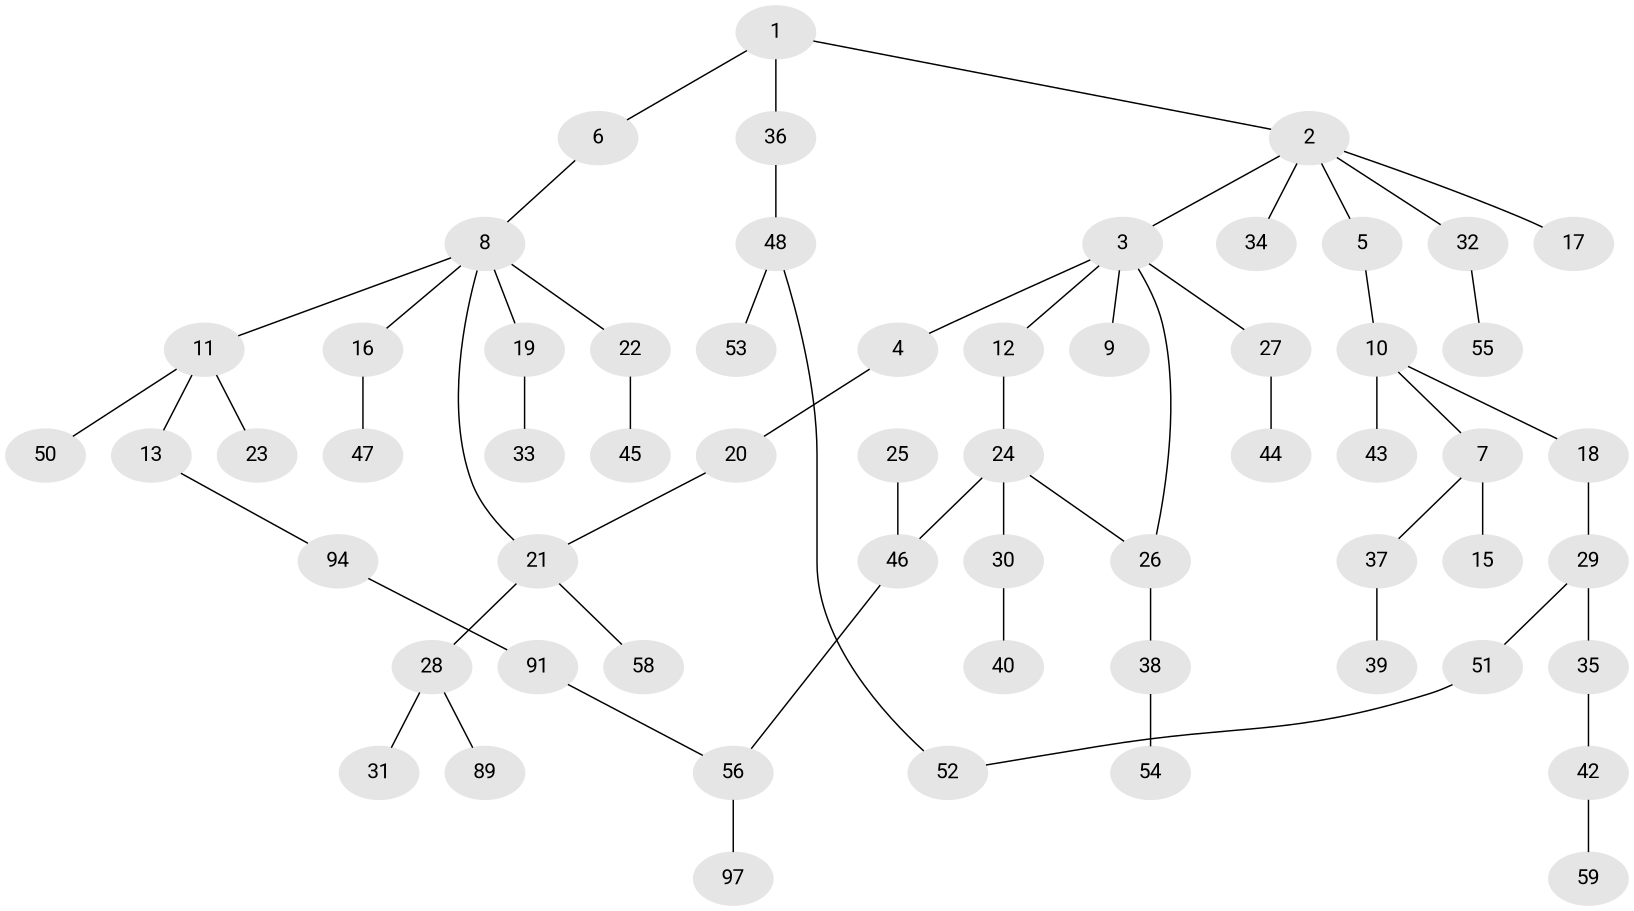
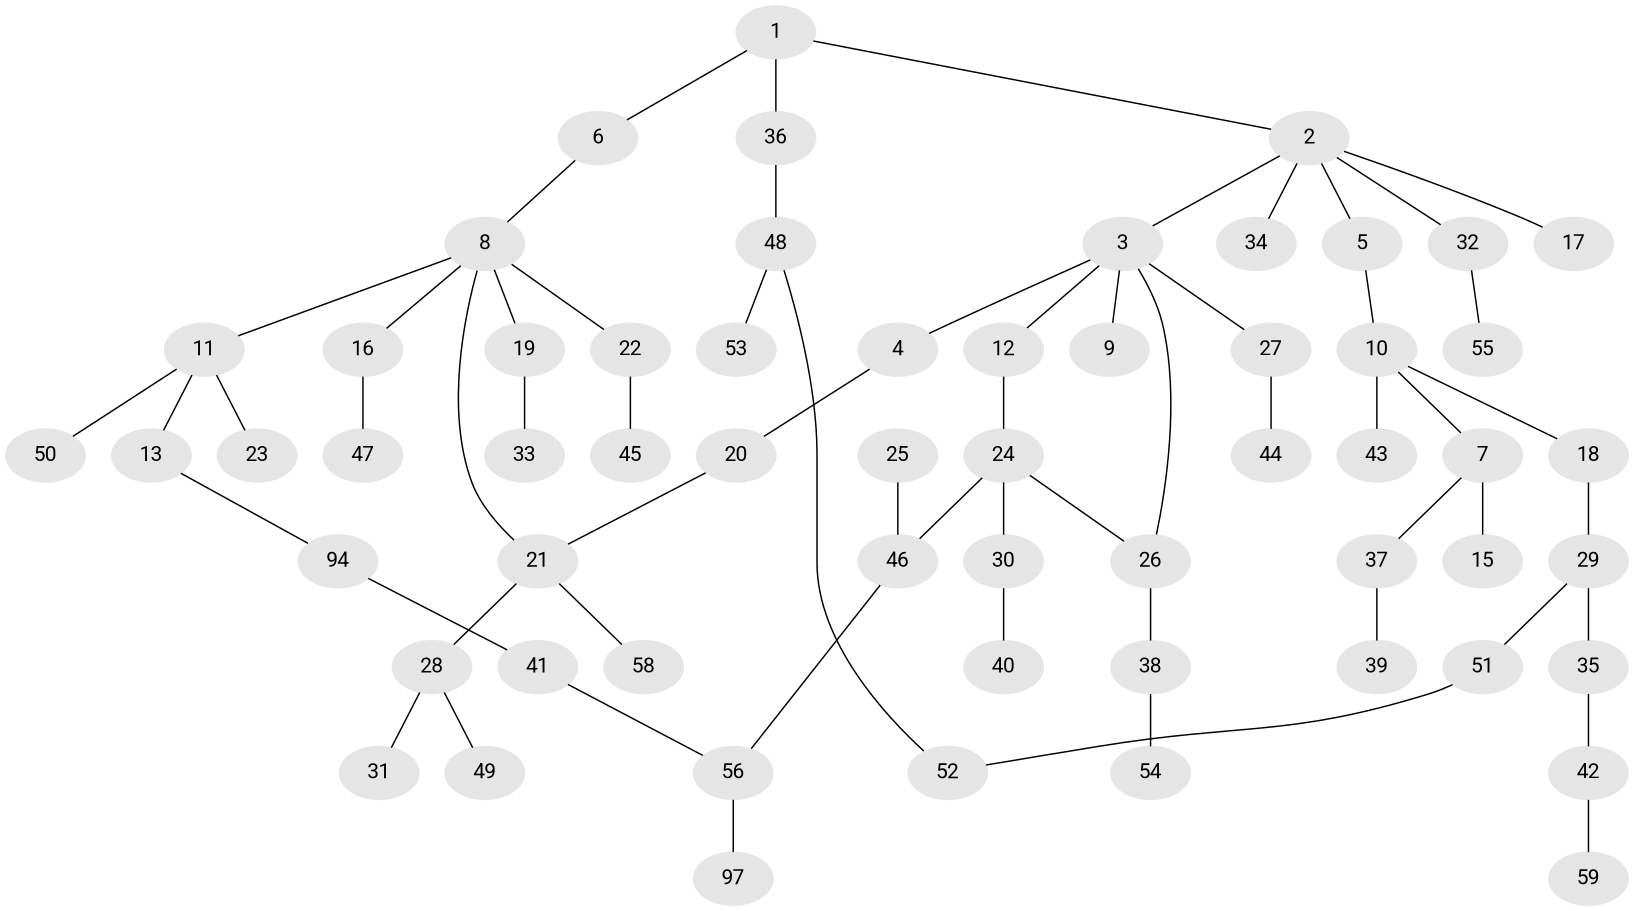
node "91": label "91" -> "41"
node "89": label "89" -> "49"
